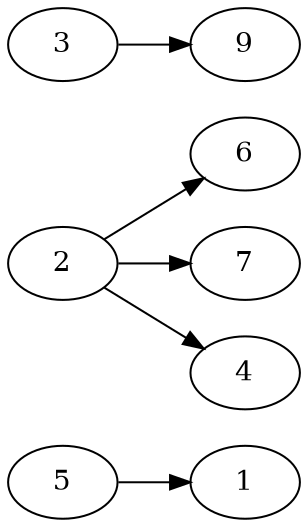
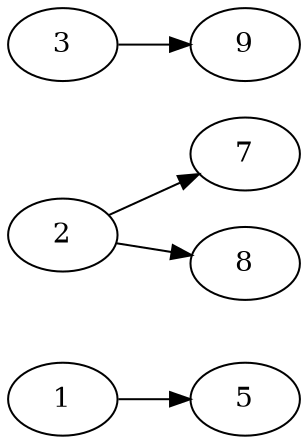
node "6": removed
node "4": label "4" -> "8"
edge "5" -> "1": reversed
